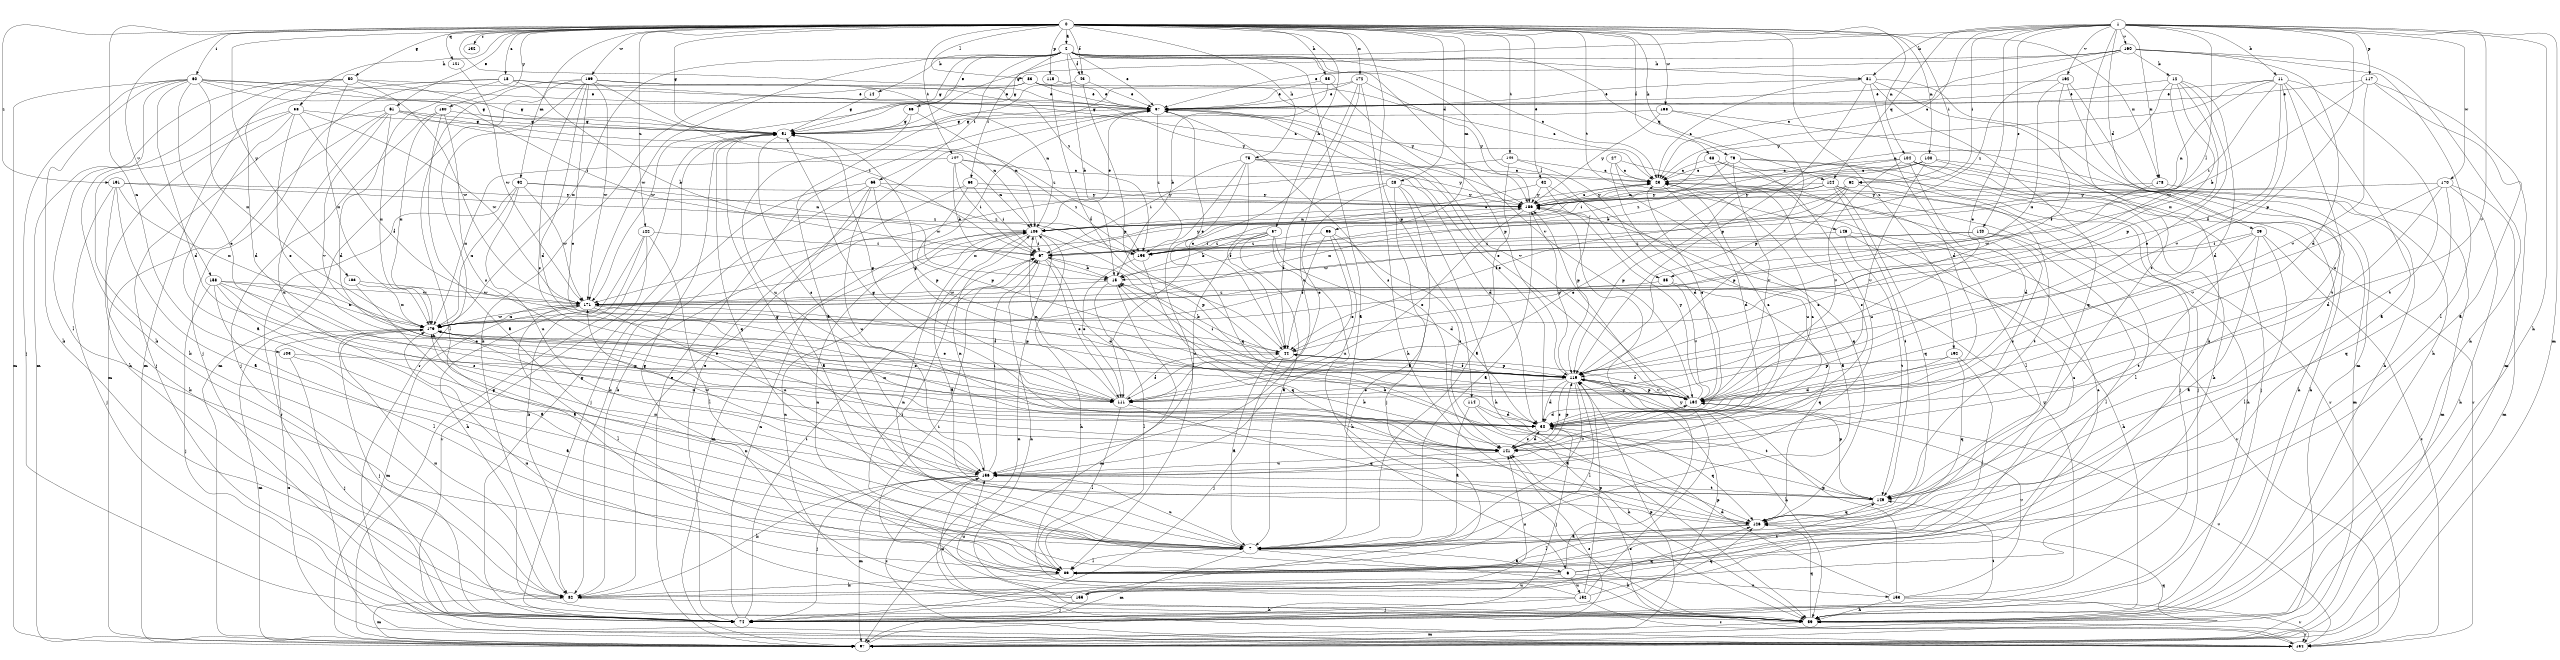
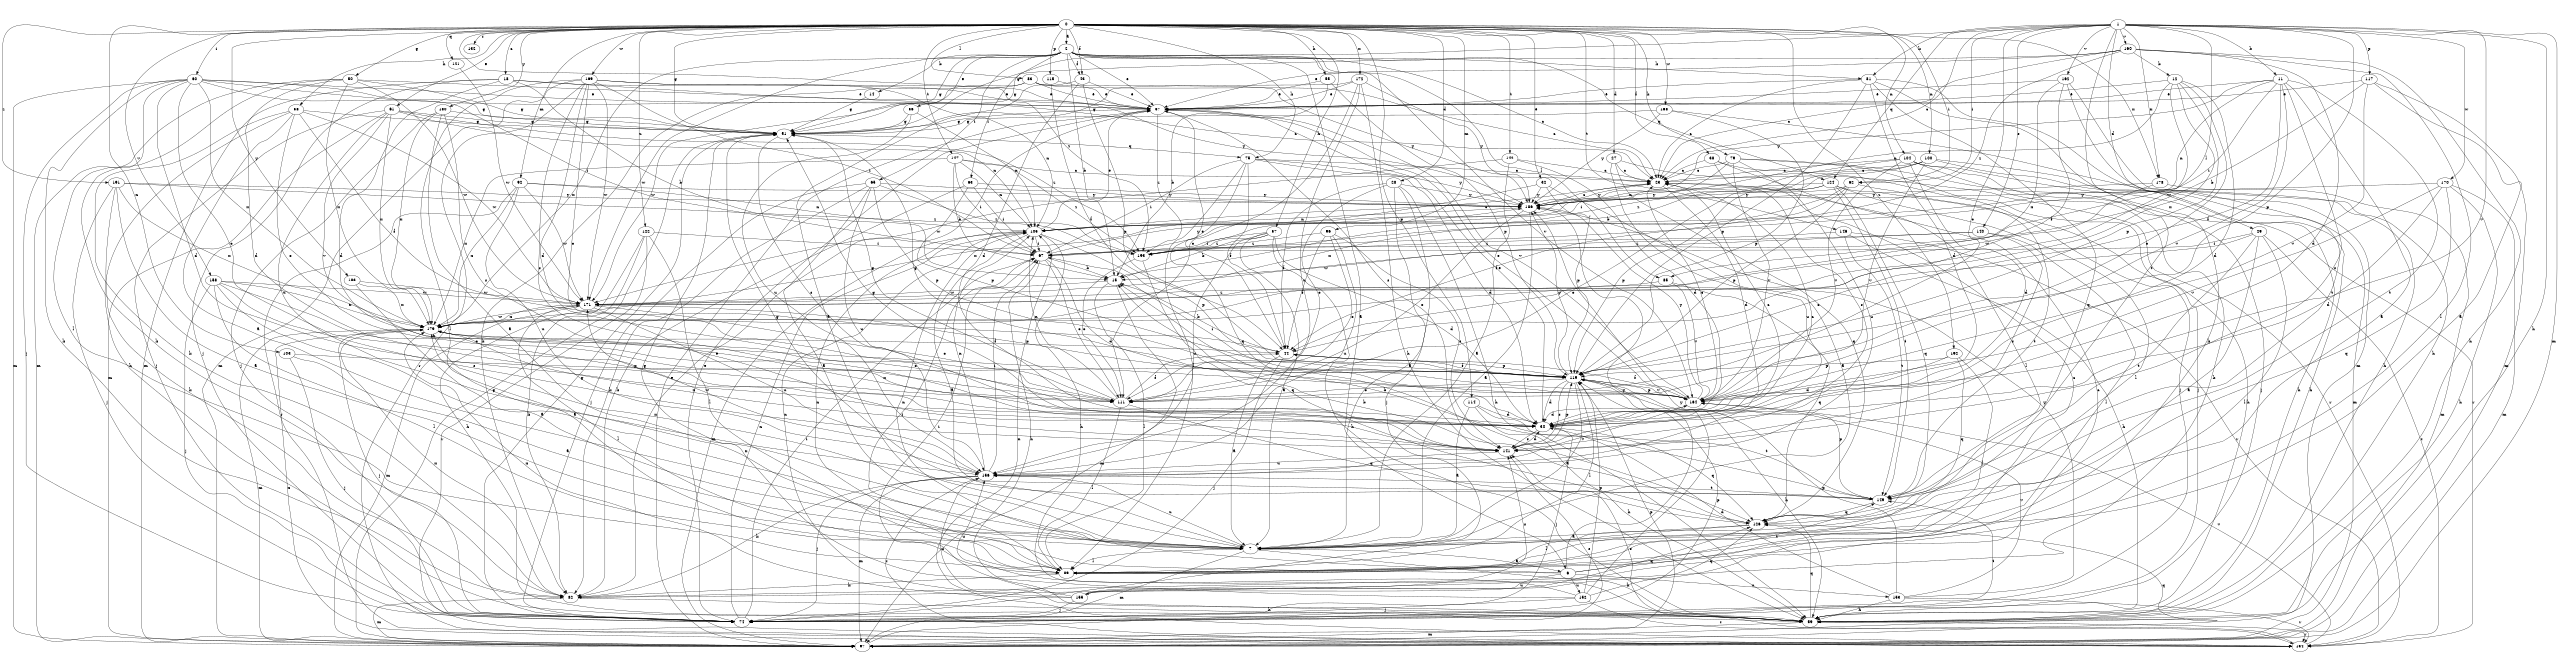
edge "0" -> "27": added, label "d"
edge "43" -> "30": added, label "d"
edge "51" -> "126": now "51" -> "75"
